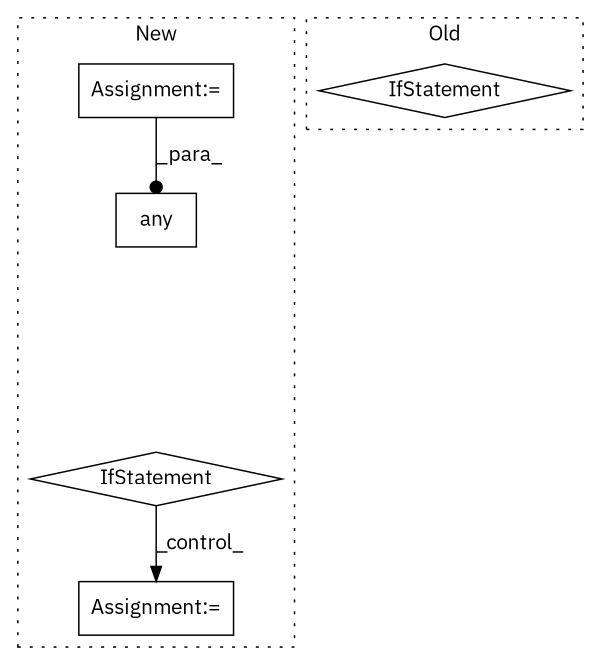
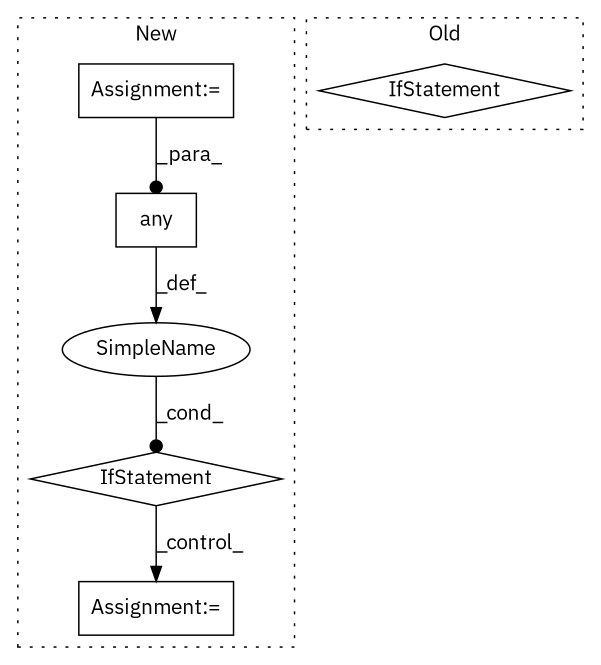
node "SimpleName": added
